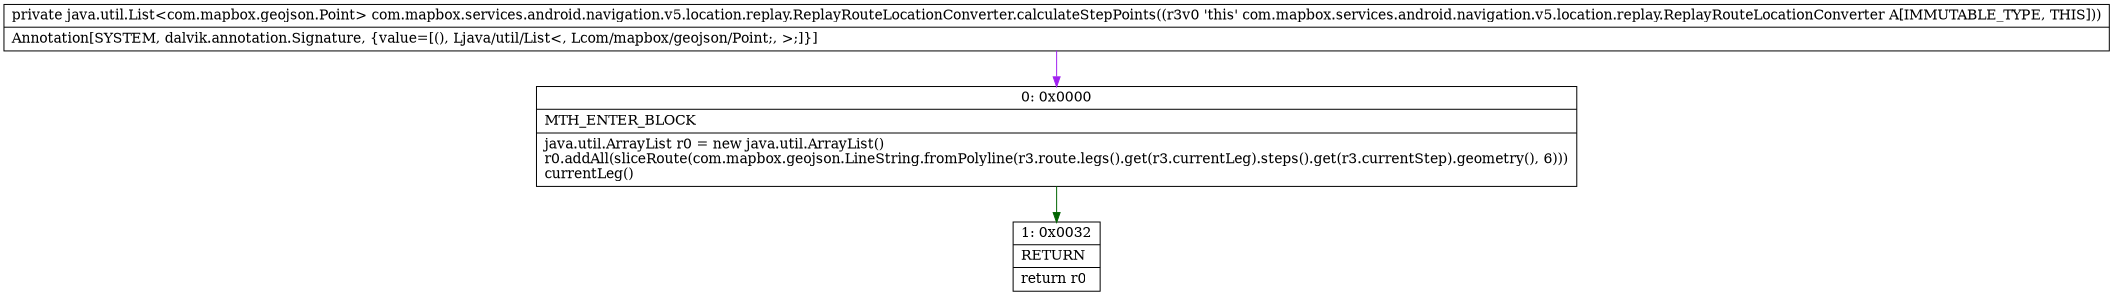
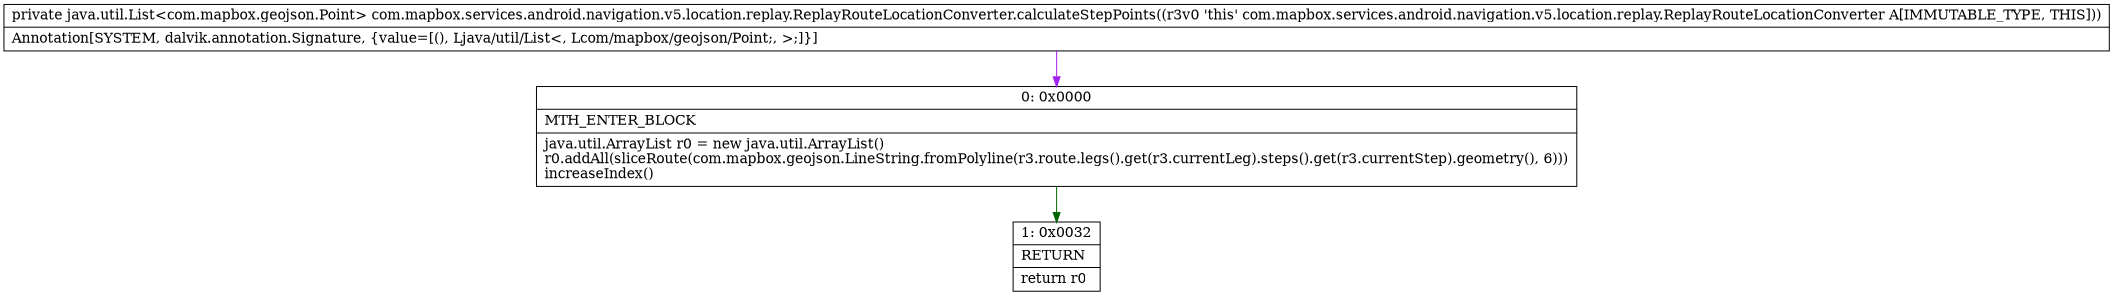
node "0: 0x0000": text "currentLeg()" -> "increaseIndex()"
